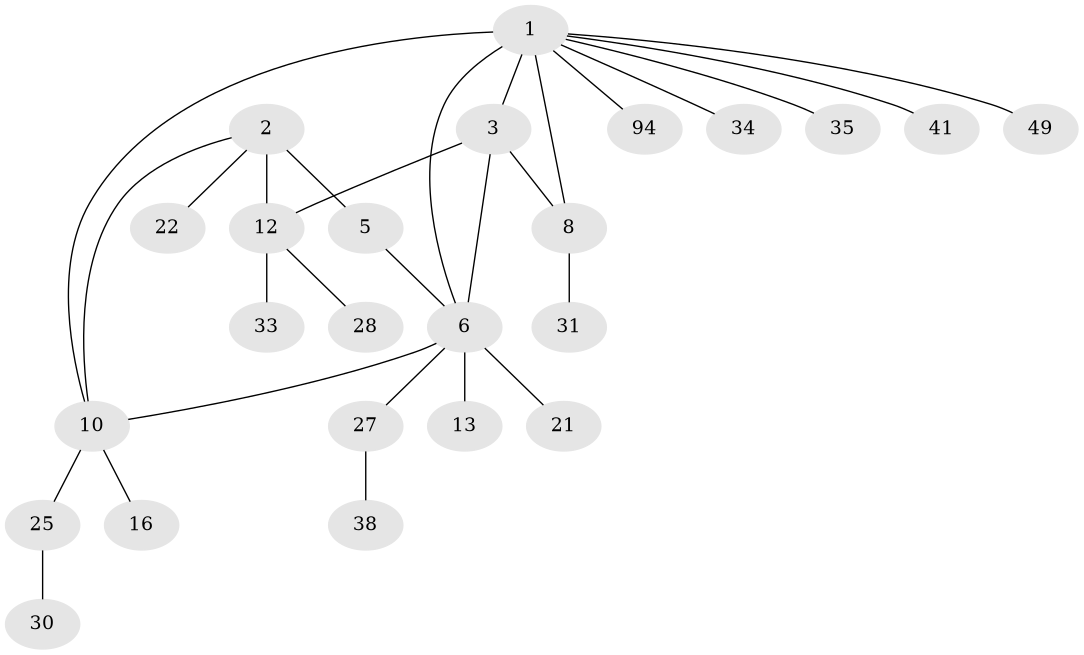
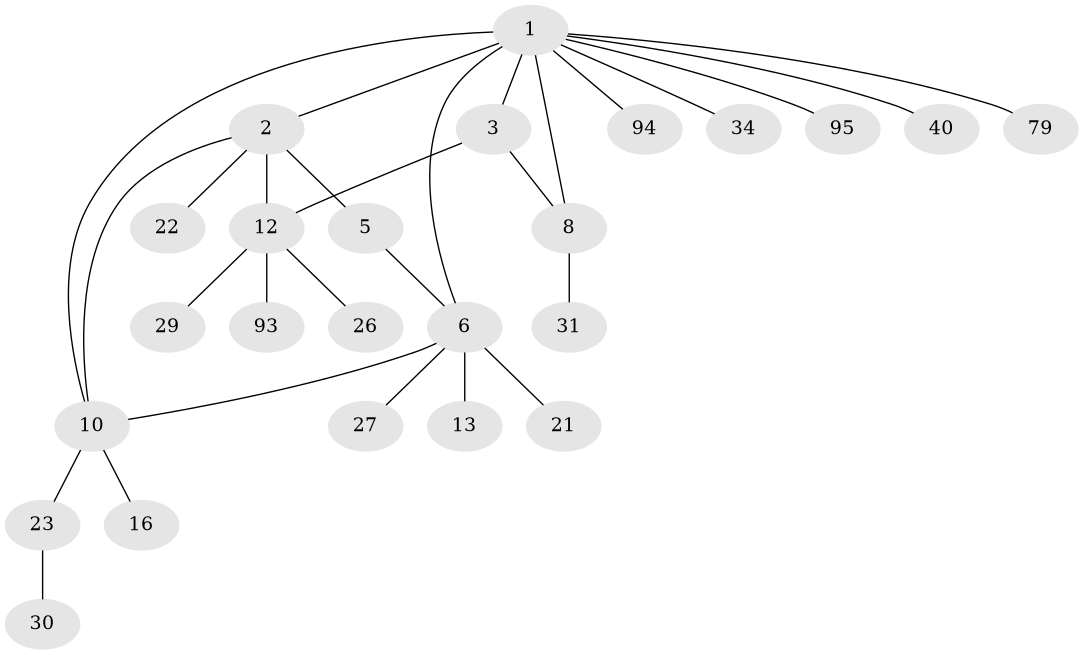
edge "1" -- "2": added
node "35": label "35" -> "95"
node "41": label "41" -> "40"
node "49": label "49" -> "79"
edge "3" -- "6": removed
node "29": added
node "33": label "33" -> "93"
node "28": label "28" -> "26"
node "25": label "25" -> "23"
node "38": removed
